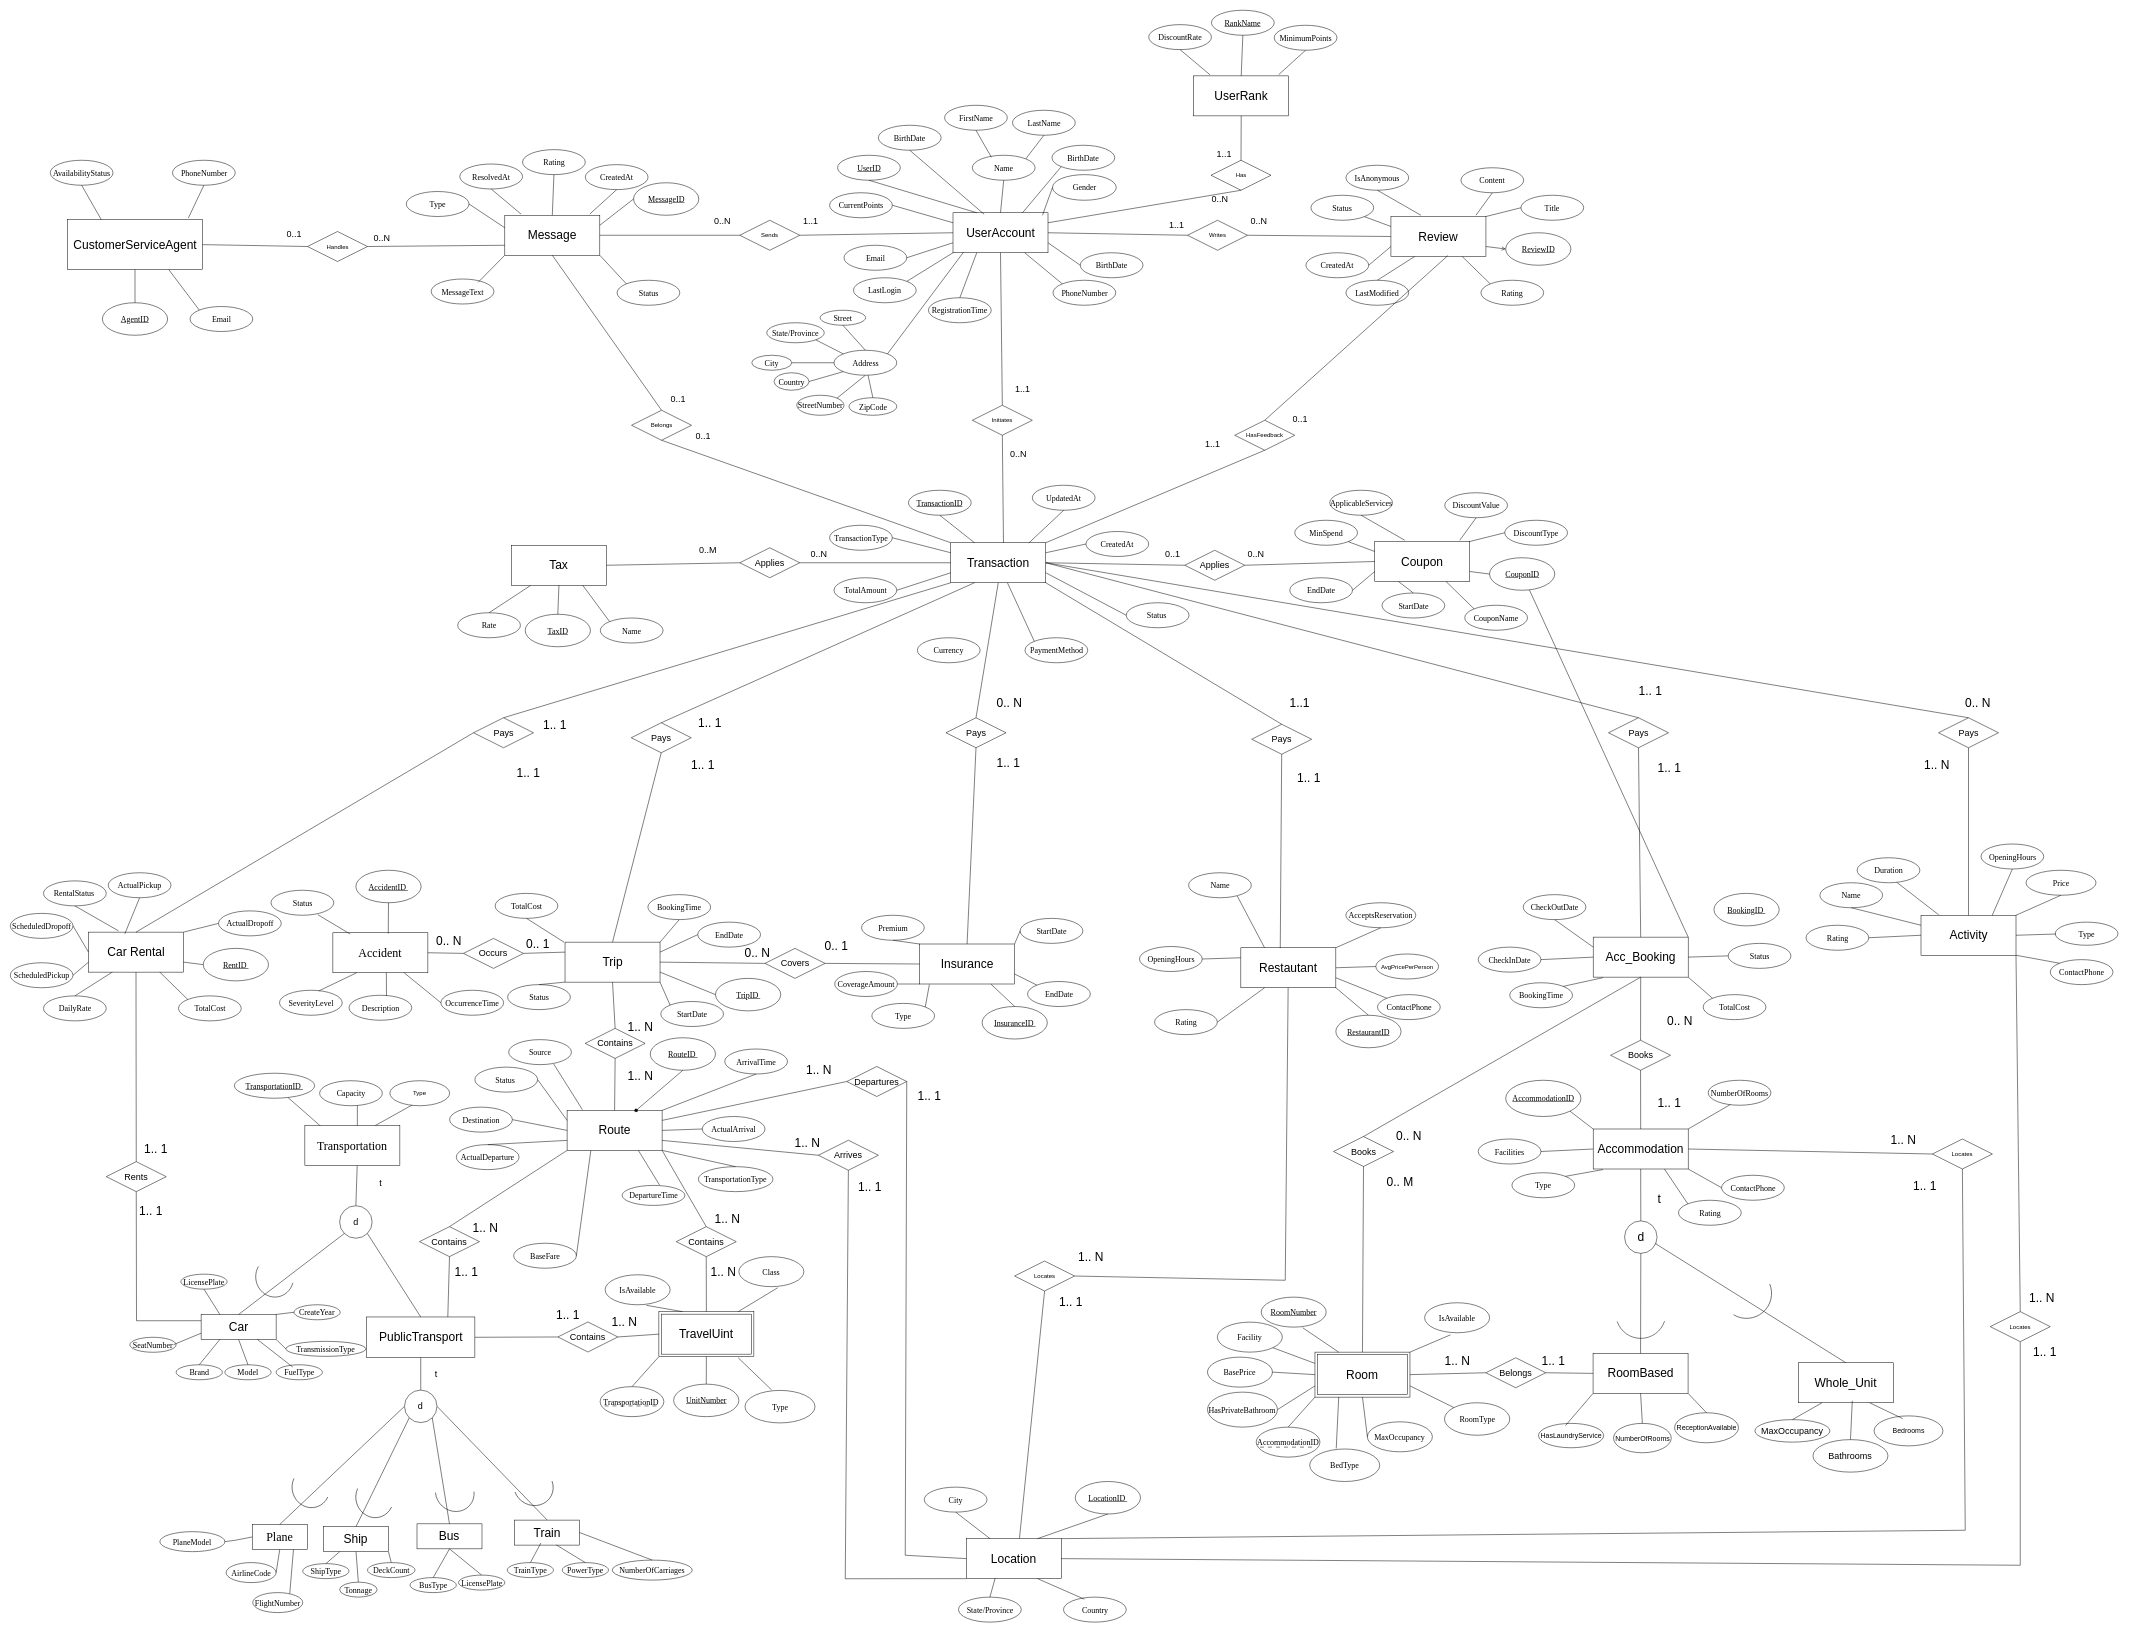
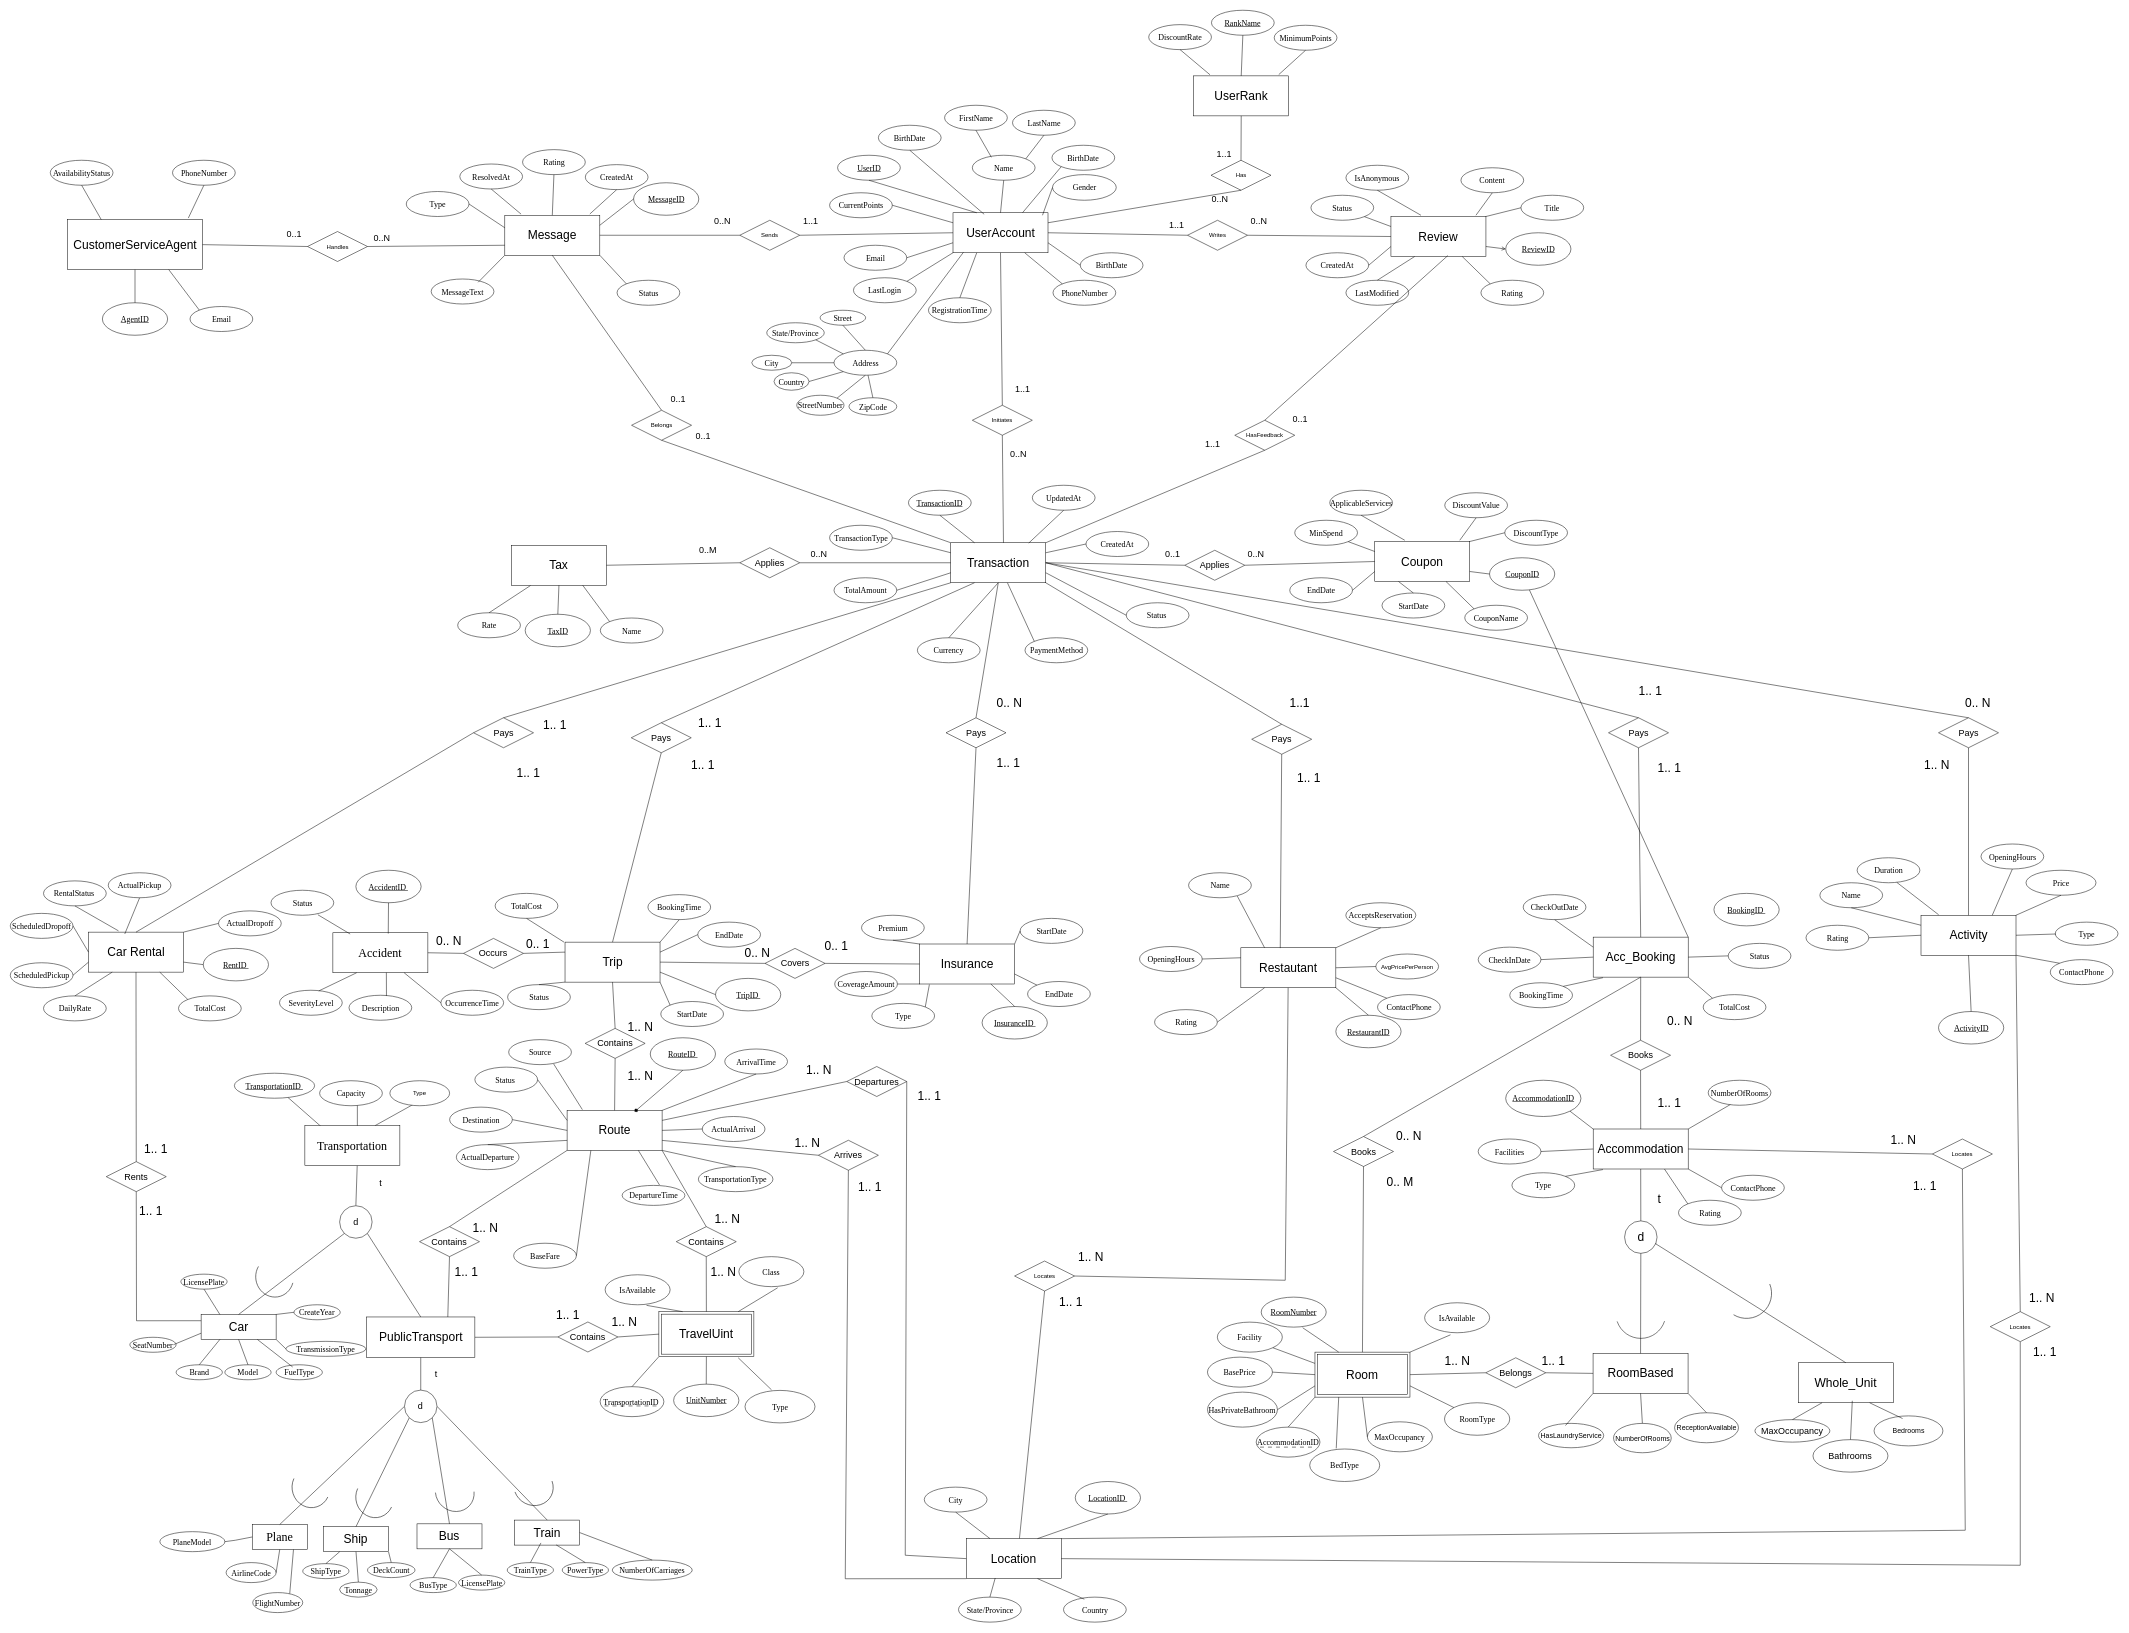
edge "Transaction" -- "Currency": added
edge "Activity" -- "ActivityID": added
node "ActivityID": added
